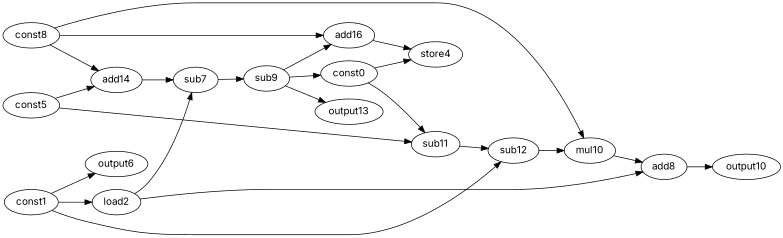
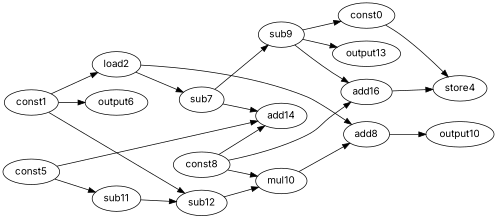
edge "add14" -> "sub7": reversed
edge "const0" -> "sub11": removed
